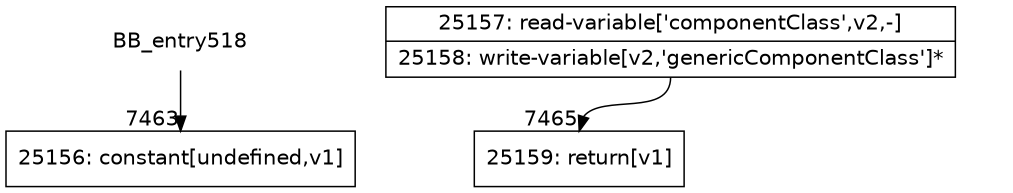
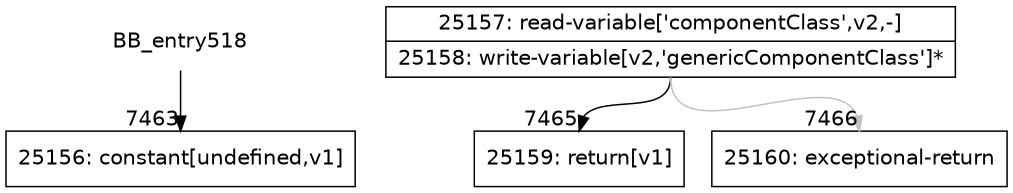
node "25160: exceptional-return": added
